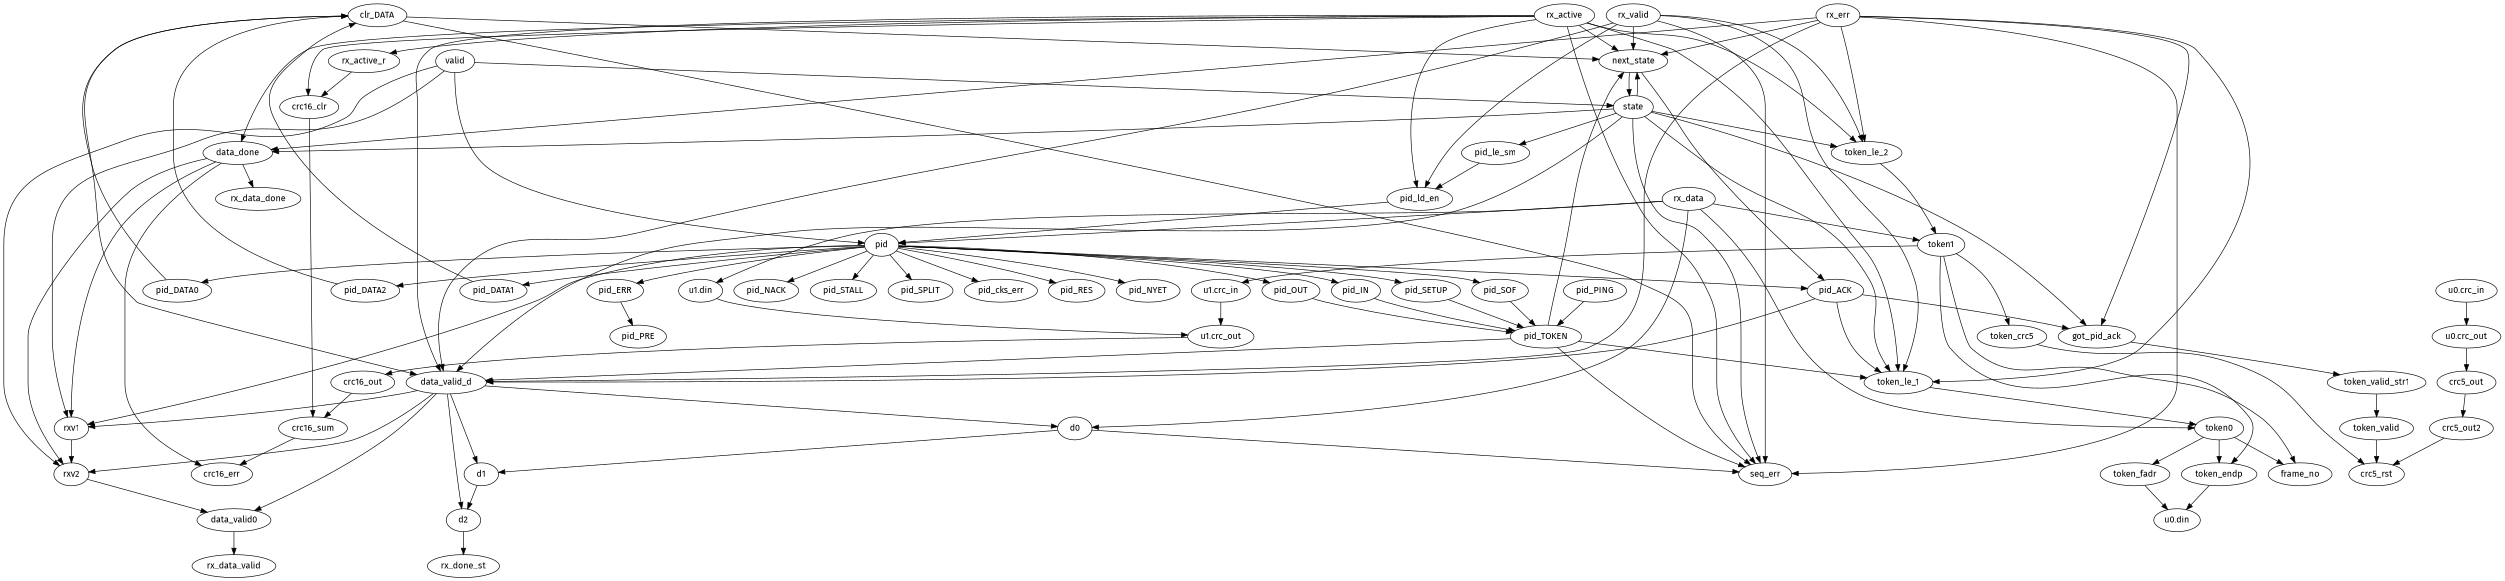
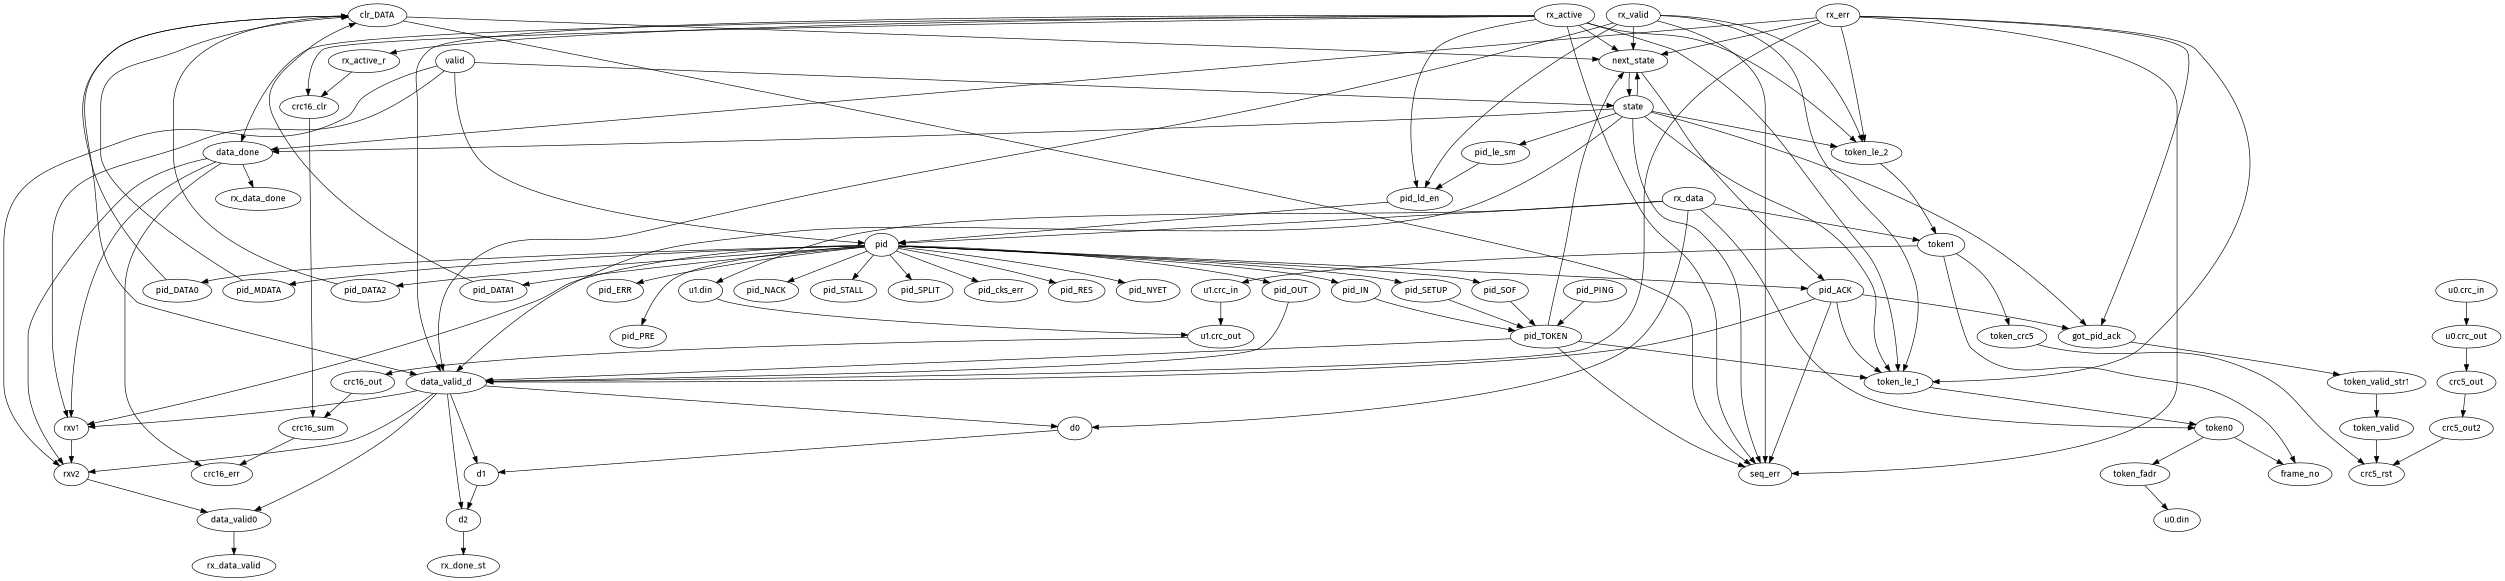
node "pid_MDATA": added
edge "pid_ERR" -> "pid_PRE": now "pid" -> "pid_PRE"
edge "pid_OUT" -> "pid_TOKEN": now "pid_OUT" -> "data_valid_d"
edge "d0" -> "seq_err": now "pid_ACK" -> "seq_err"
node "token_endp": removed
